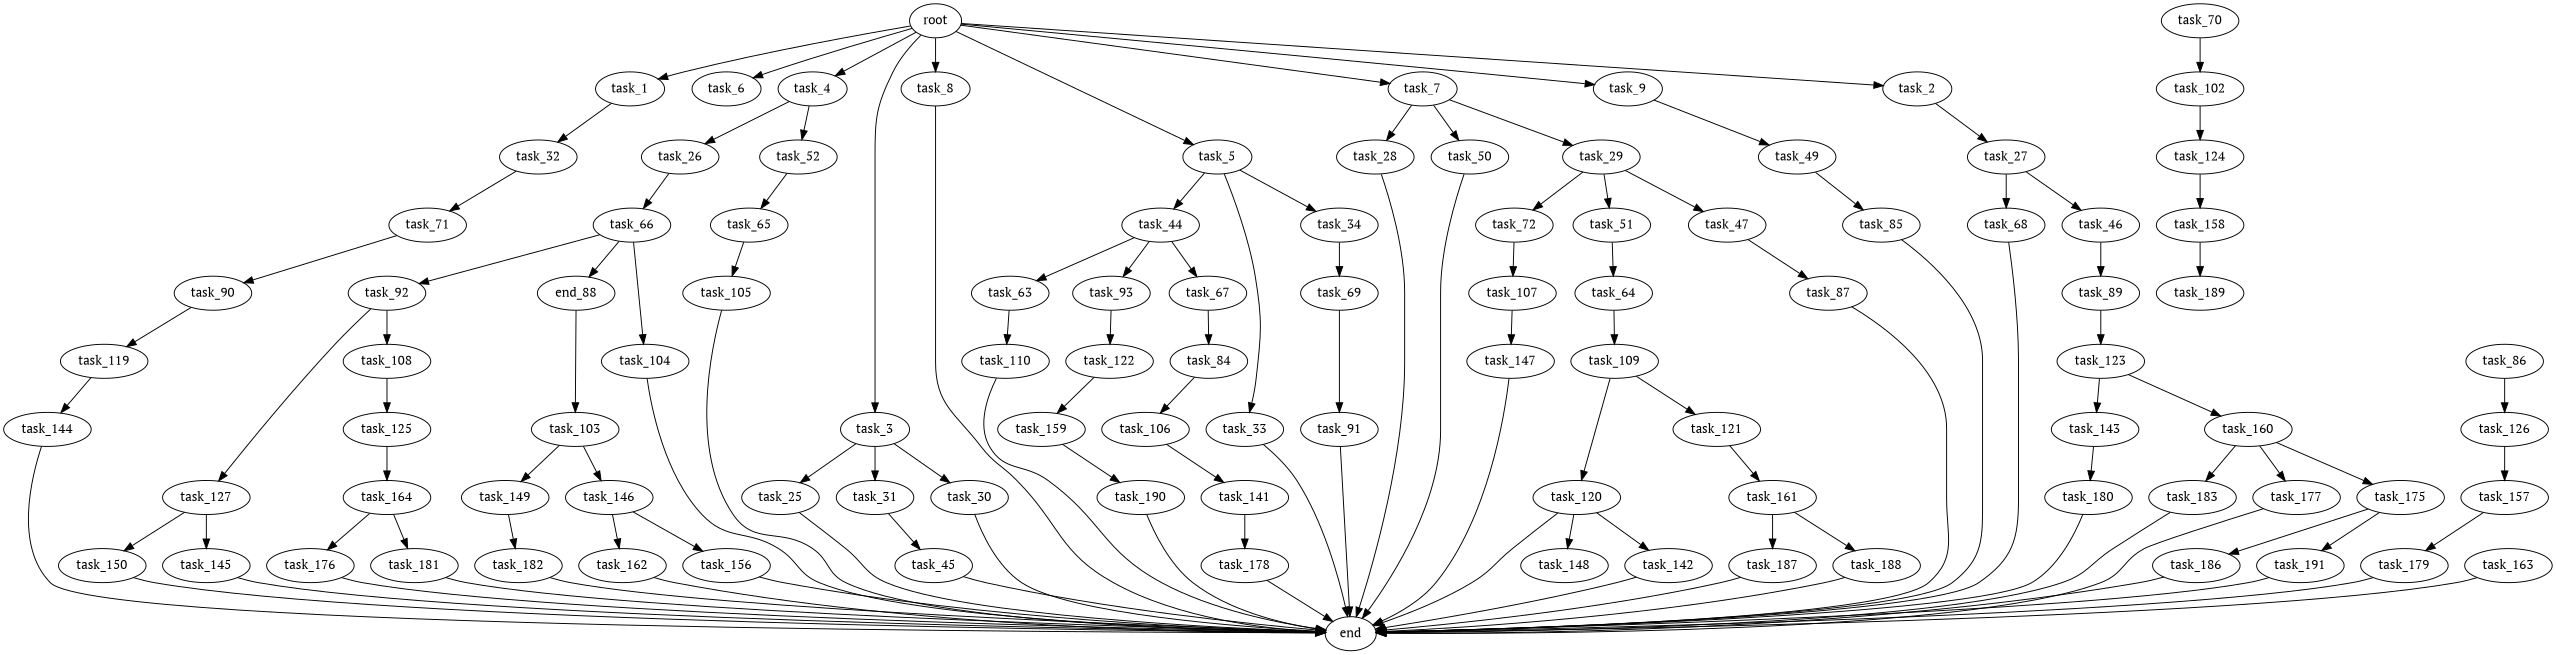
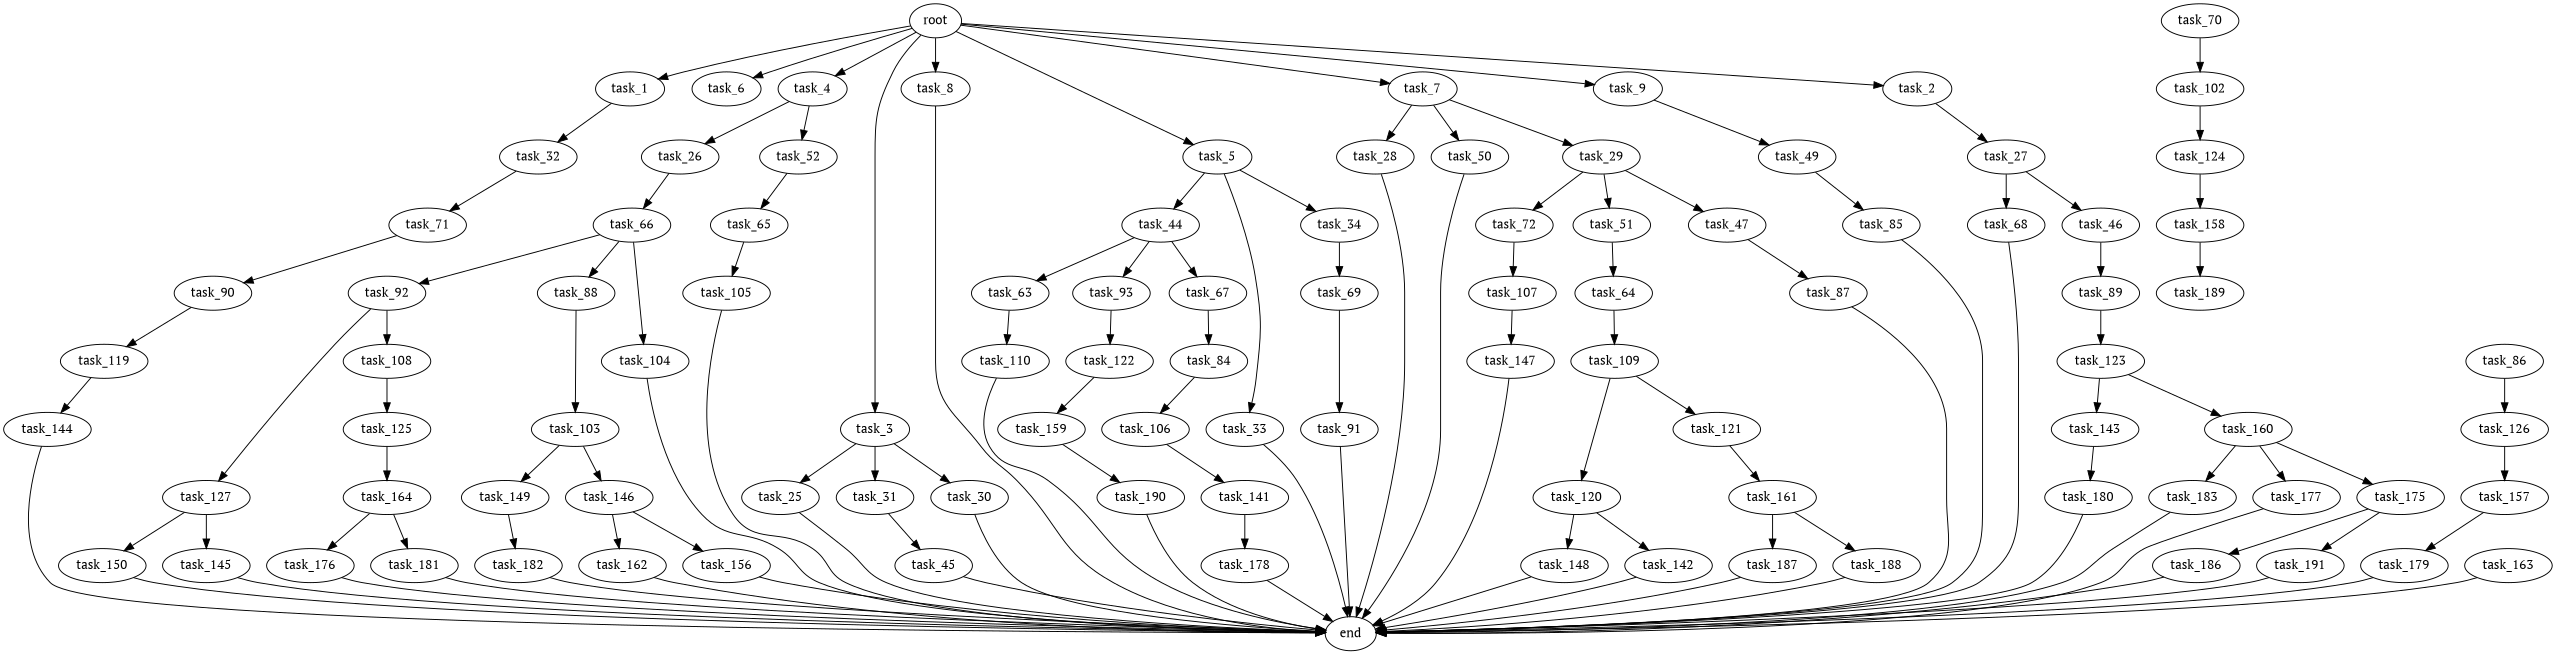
node "end_88": label "end_88" -> "task_88"
edge "task_120" -> "end": now "task_148" -> "end"
